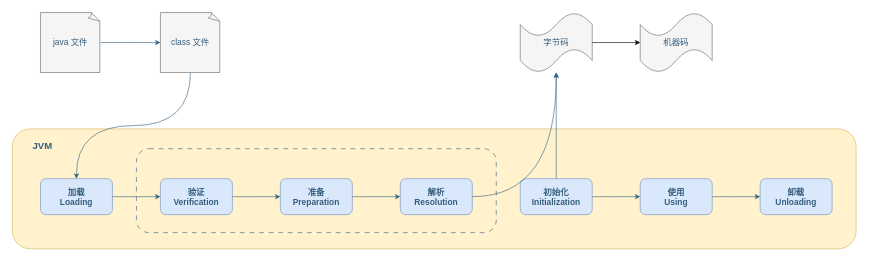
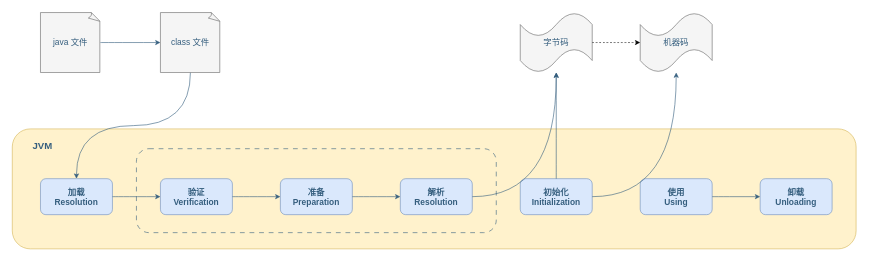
edge "字节码" -> "机器码": style solid -> dashed
node "加载 Loading": label "加载 Loading" -> "加载 Resolution"
edge "初始化 Initialization" -> "使用 Using": now "初始化 Initialization" -> "机器码"
